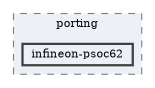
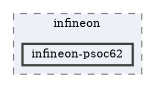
cluster "porting": label "porting" -> "infineon"
